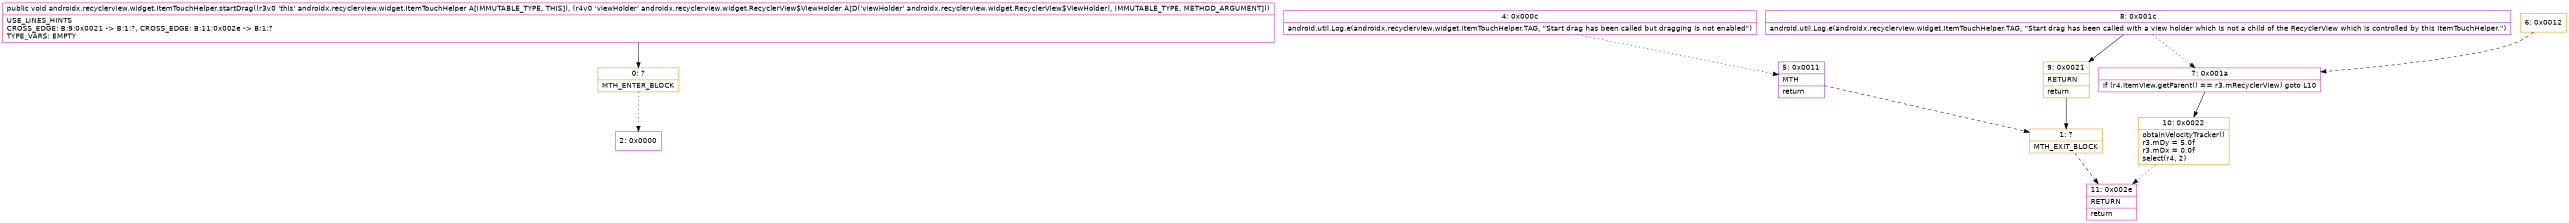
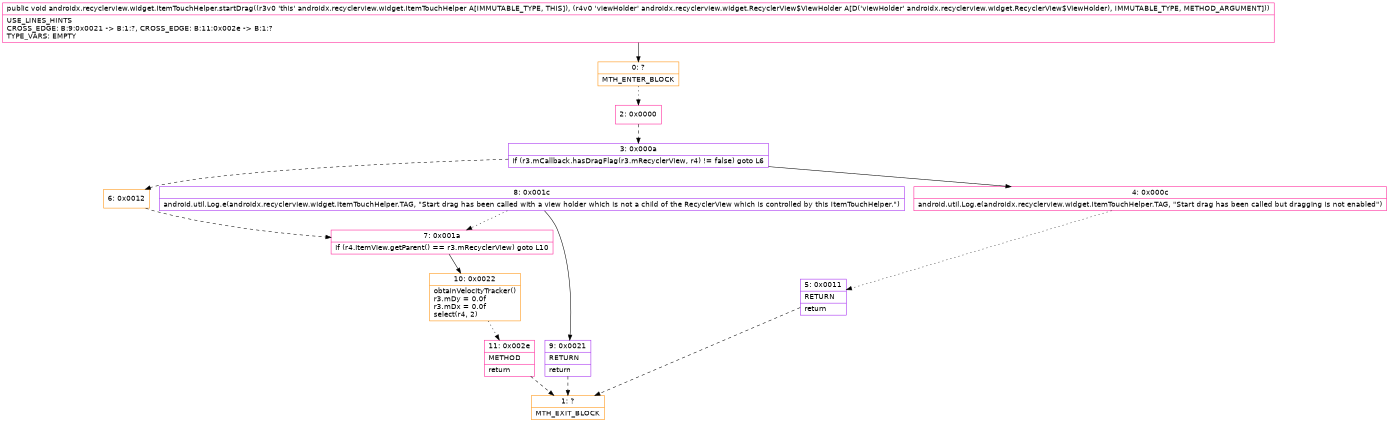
node "5: 0x0011": text "MTH" -> "RETURN"
node "9: 0x0021": color darkorange -> purple
edge "9: 0x0021" -> "1: ?": style solid -> dashed
node "10: 0x0022": text "r3.mDy = 5.0f" -> "r3.mDy = 0.0f"
node "3: 0x000a": added
edge "1: ?" -> "11: 0x002e": reversed
node "11: 0x002e": text "RETURN" -> "METHOD"
